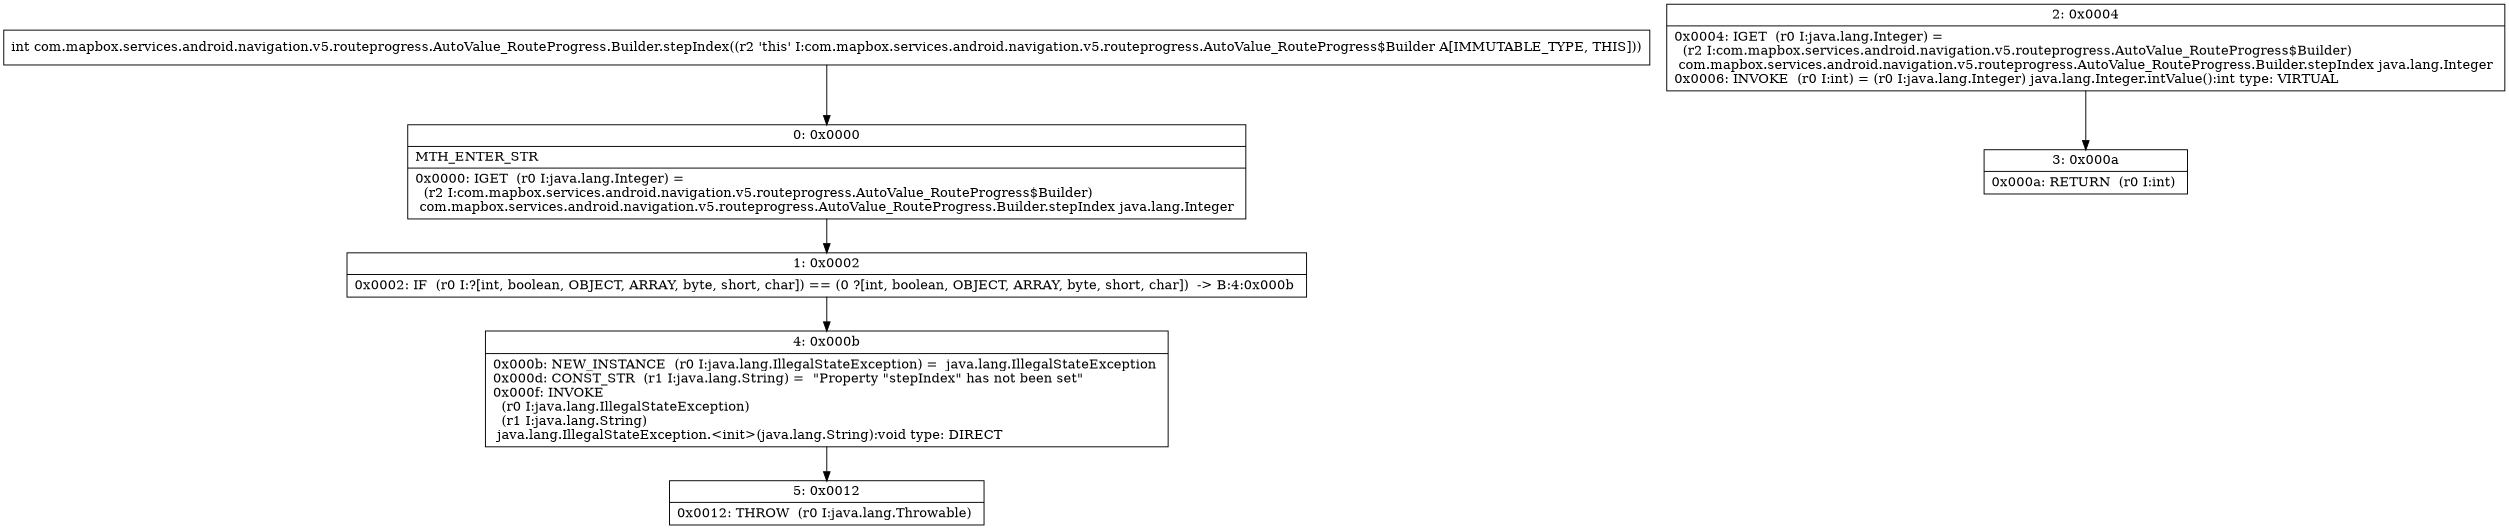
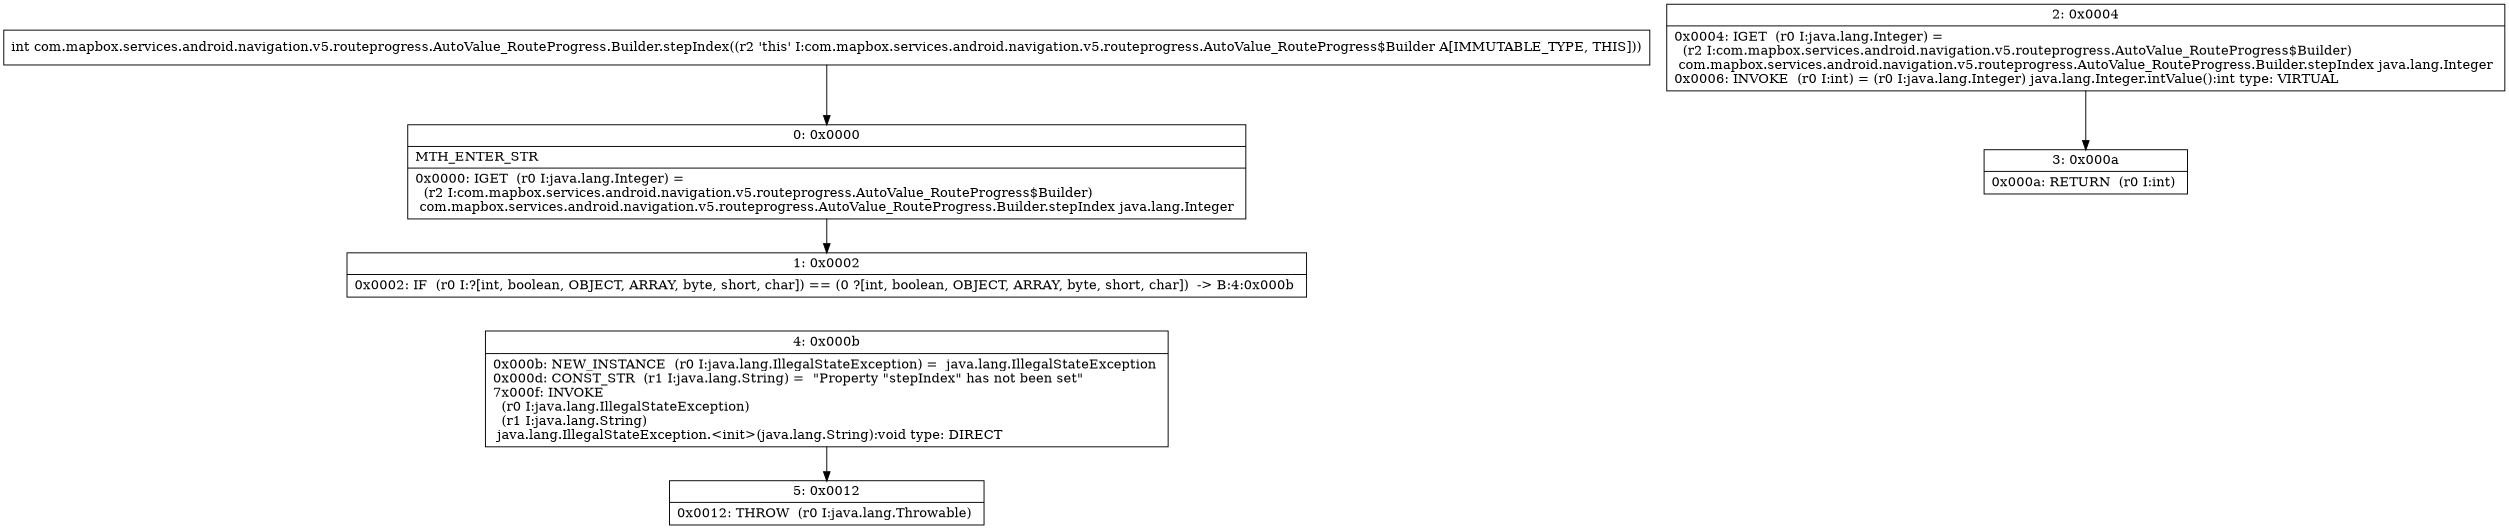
edge "1: 0x0002" -> "4: 0x000b": removed
node "4: 0x000b": text "0x000f: INVOKE" -> "7x000f: INVOKE"
